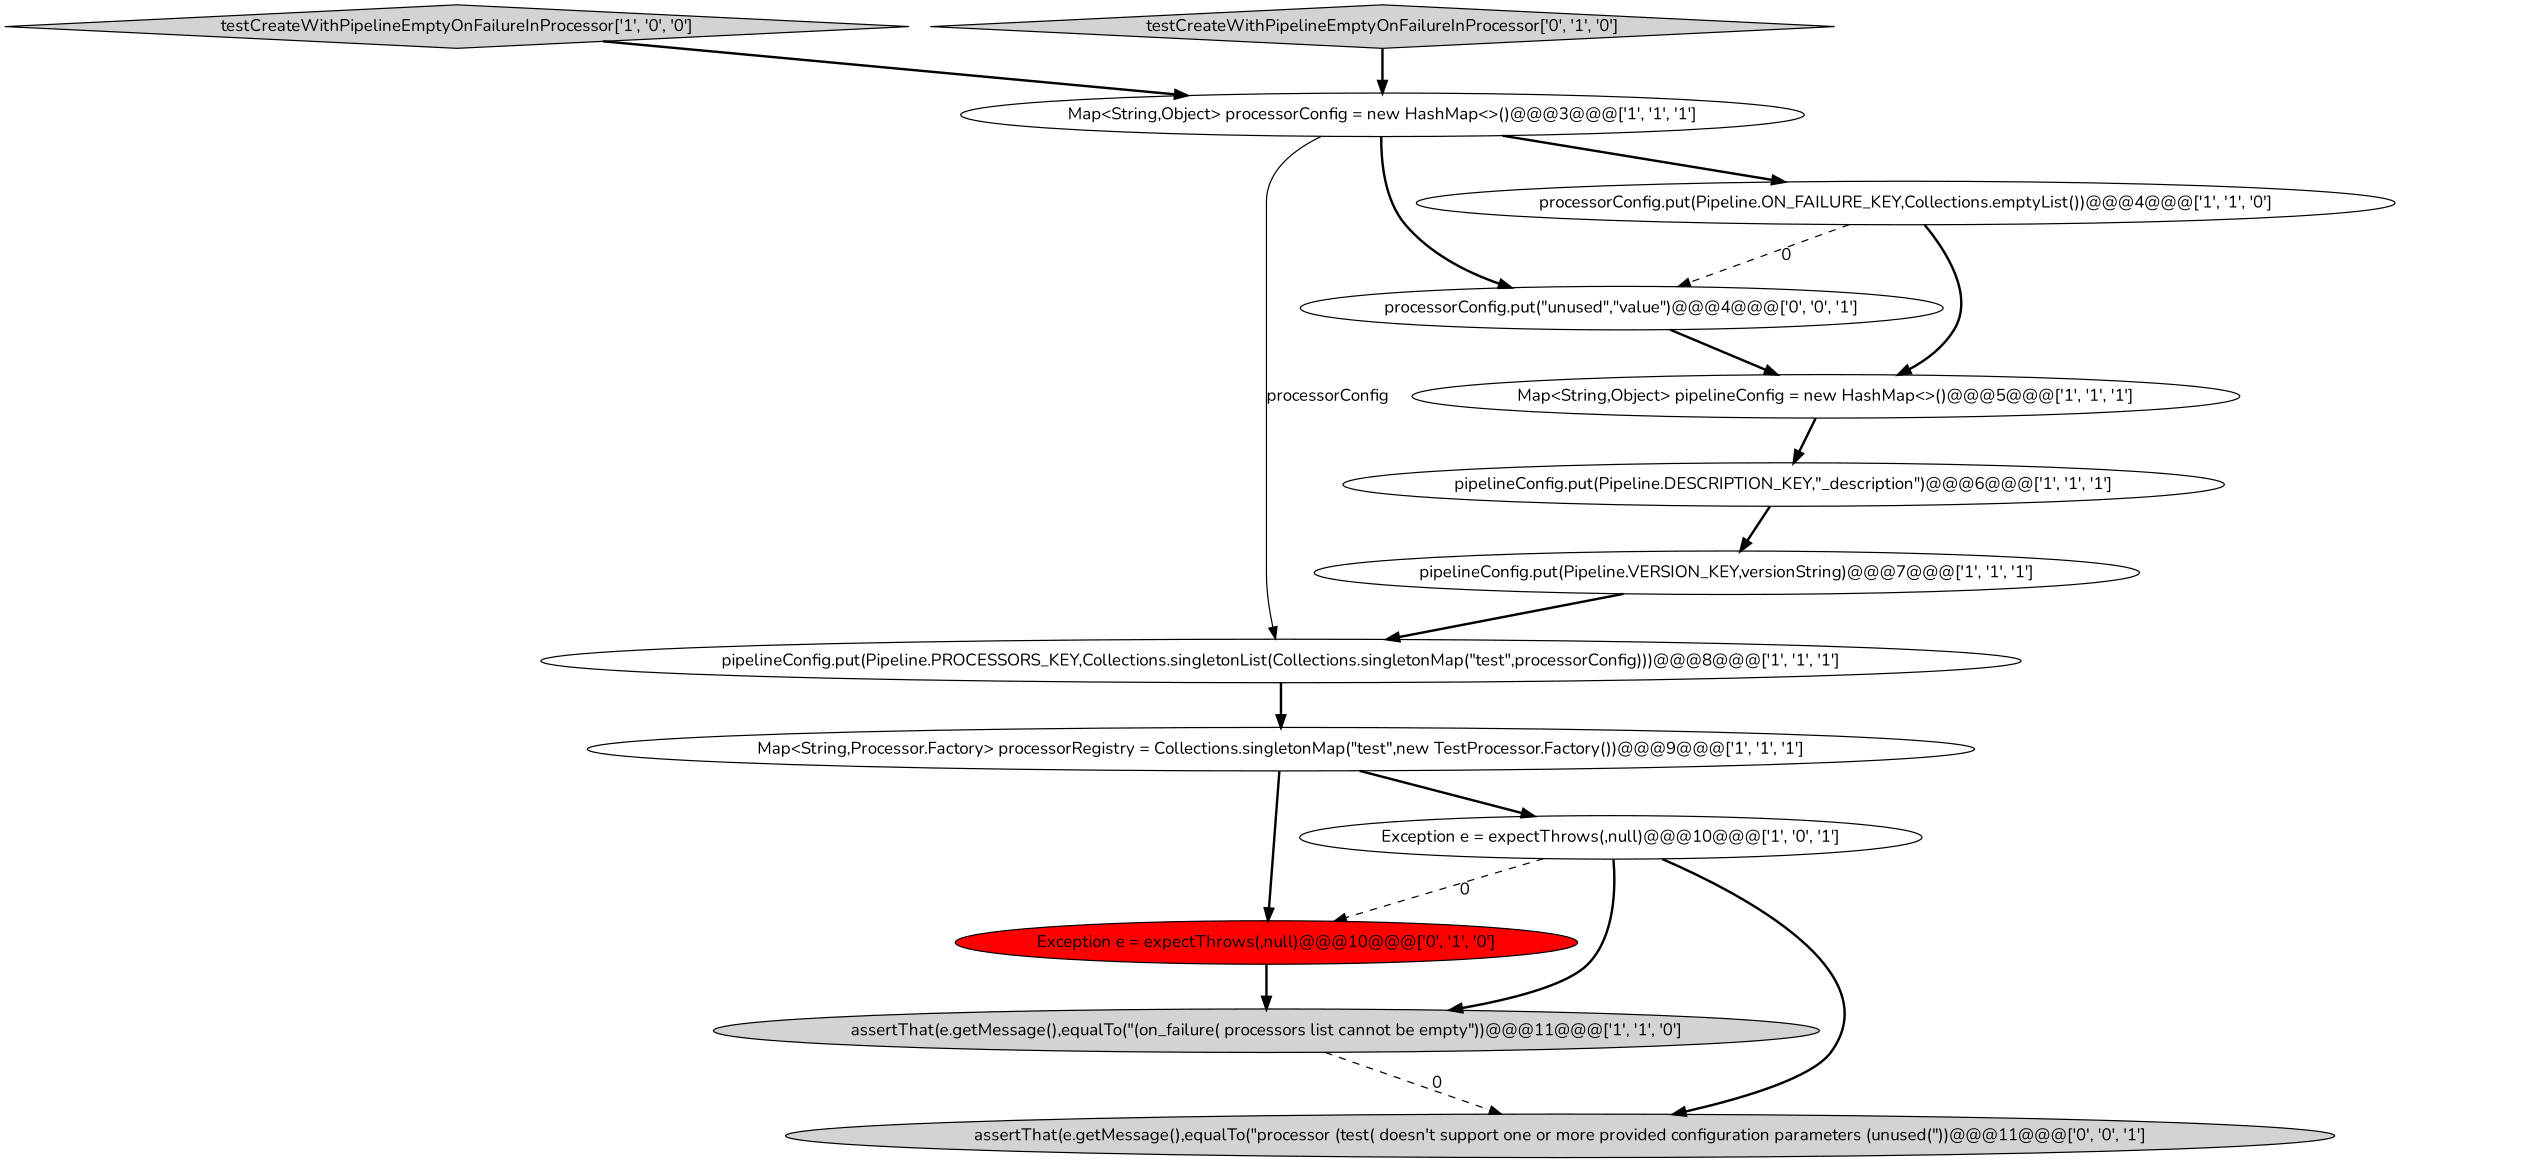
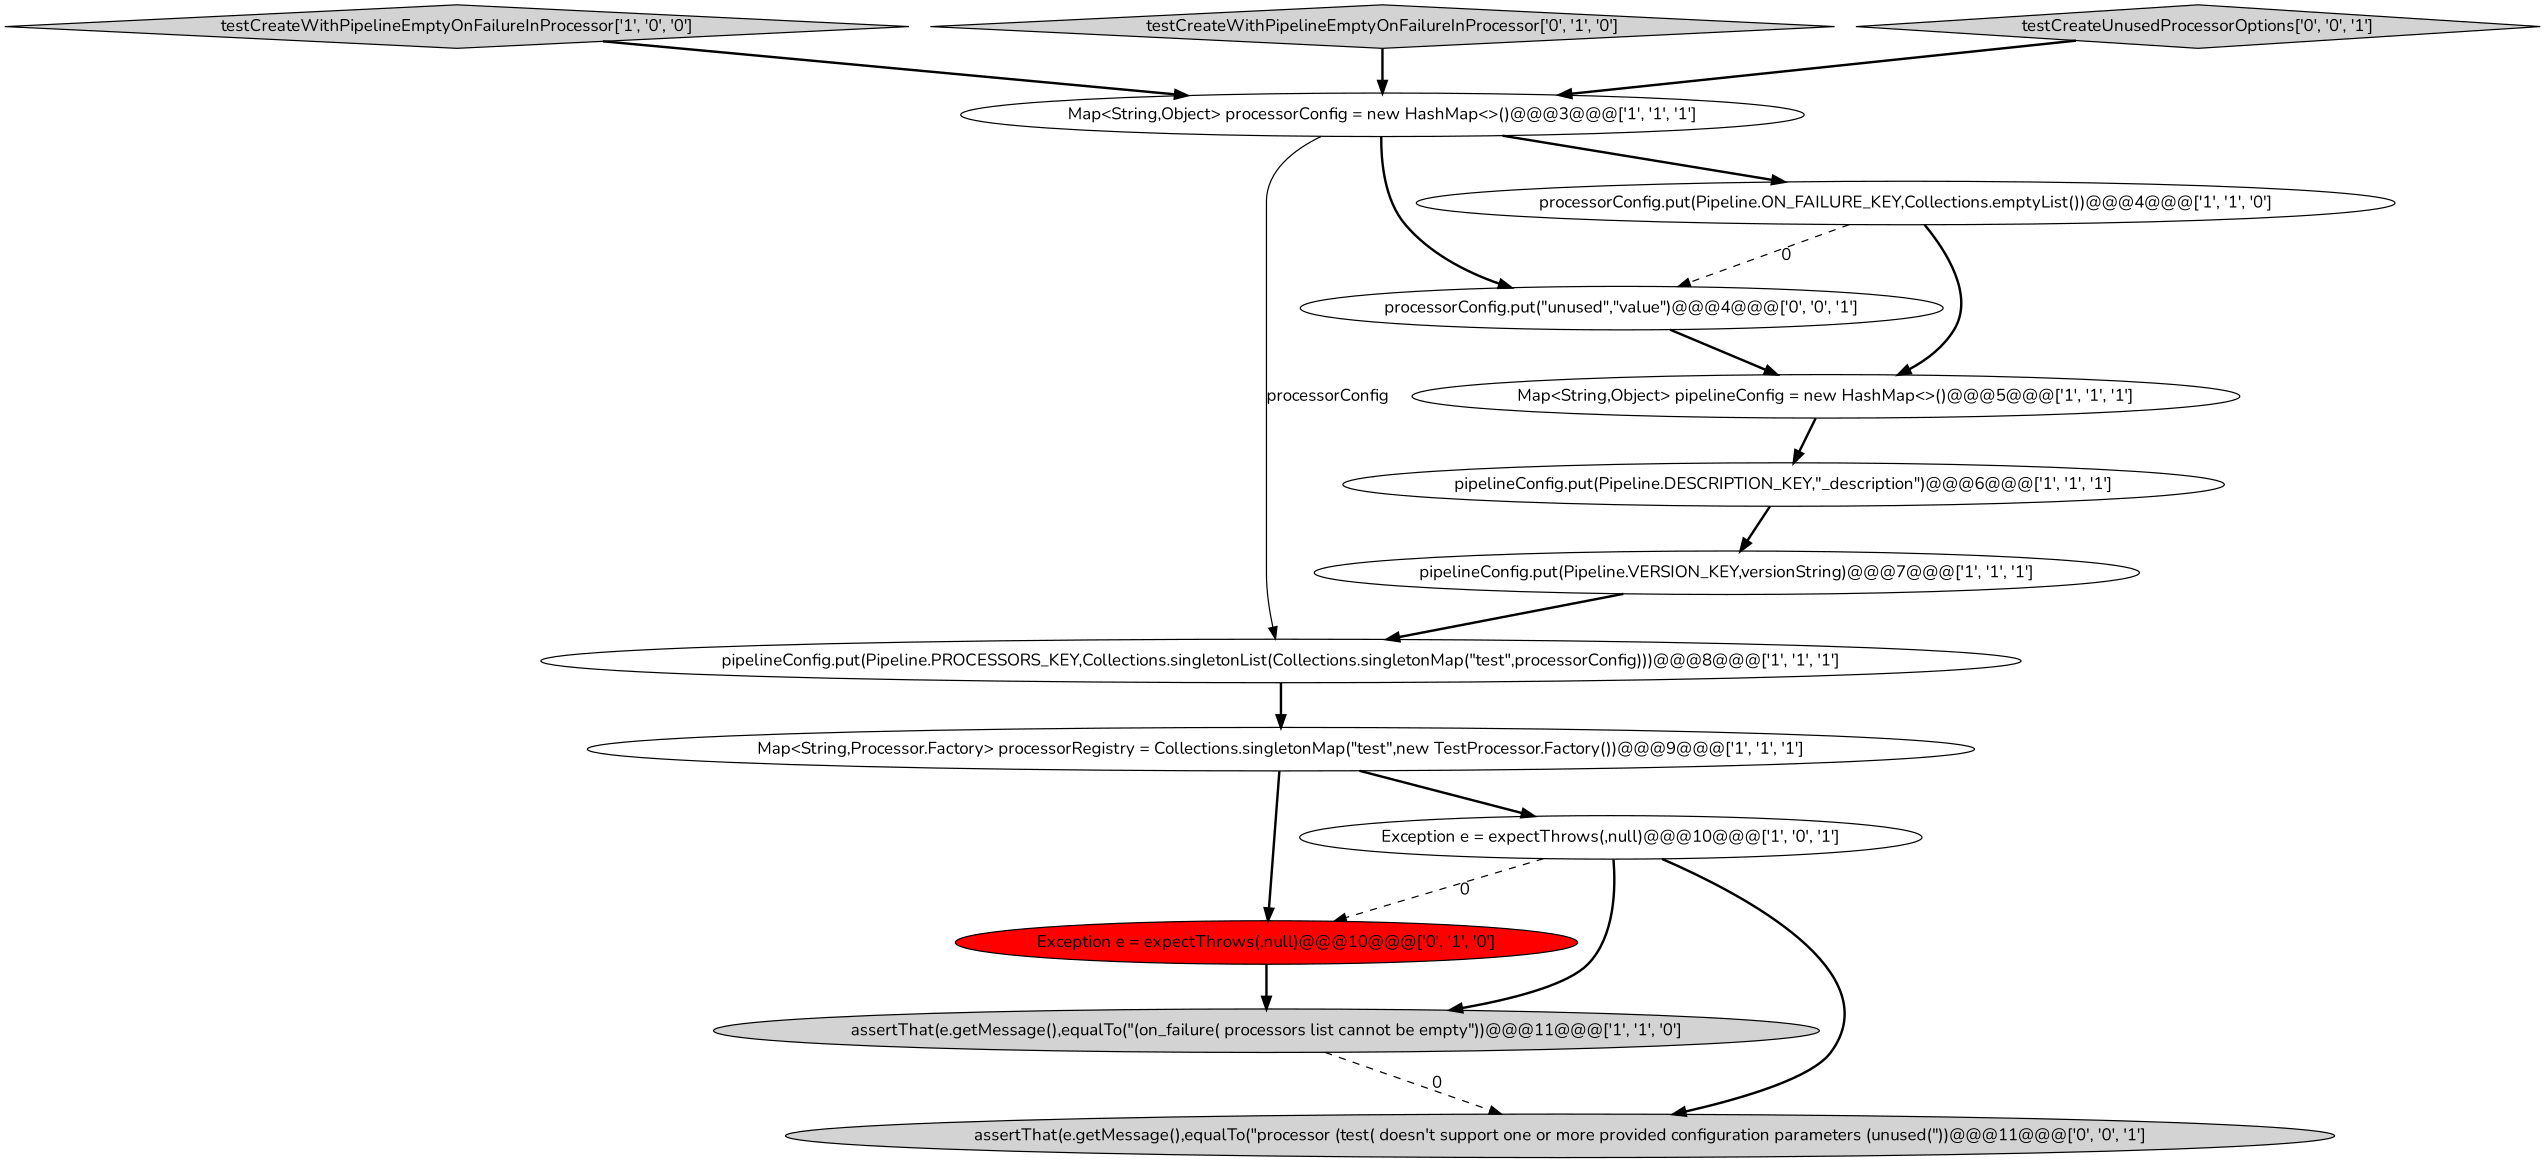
node "testCreateUnusedProcessorOptions['0', '0', '1']": added
